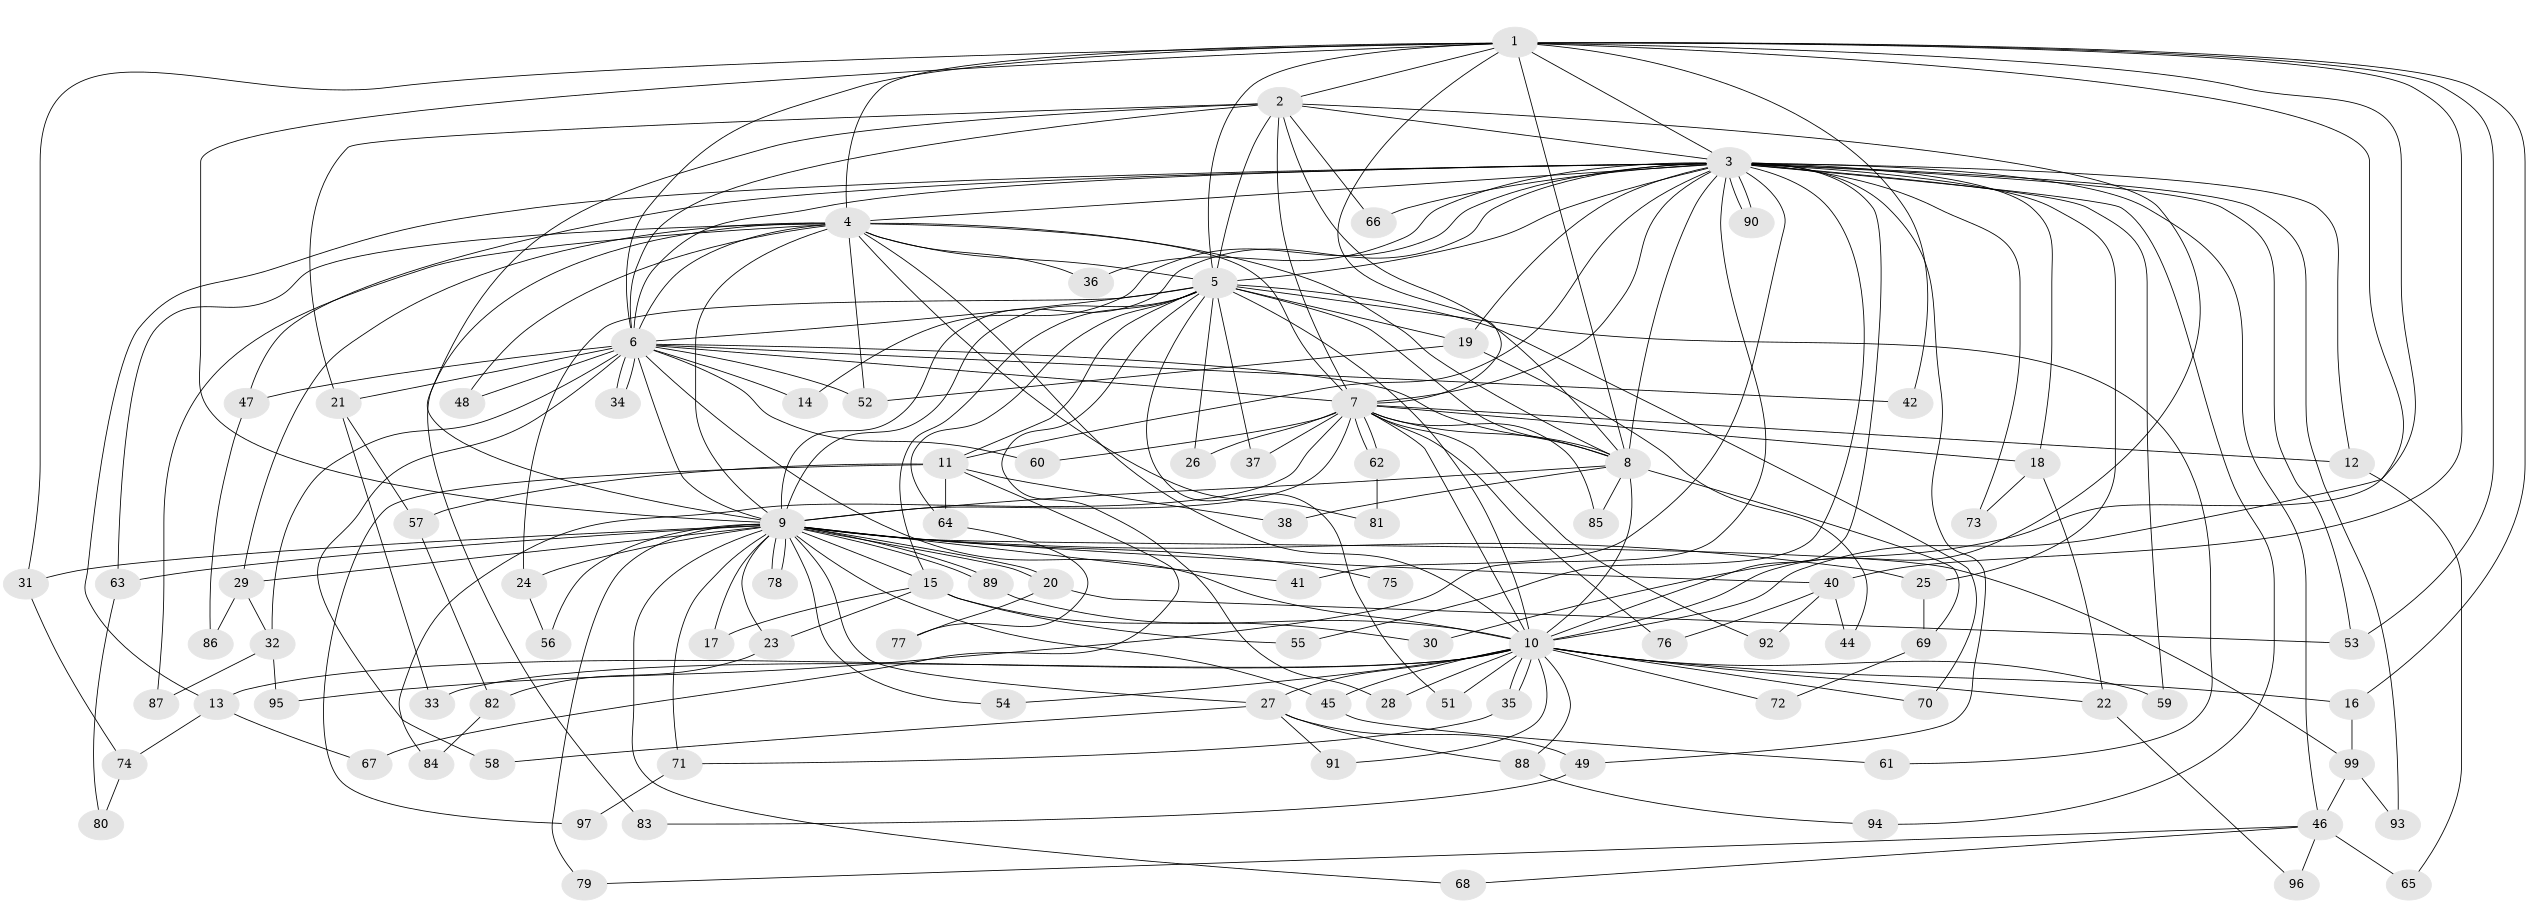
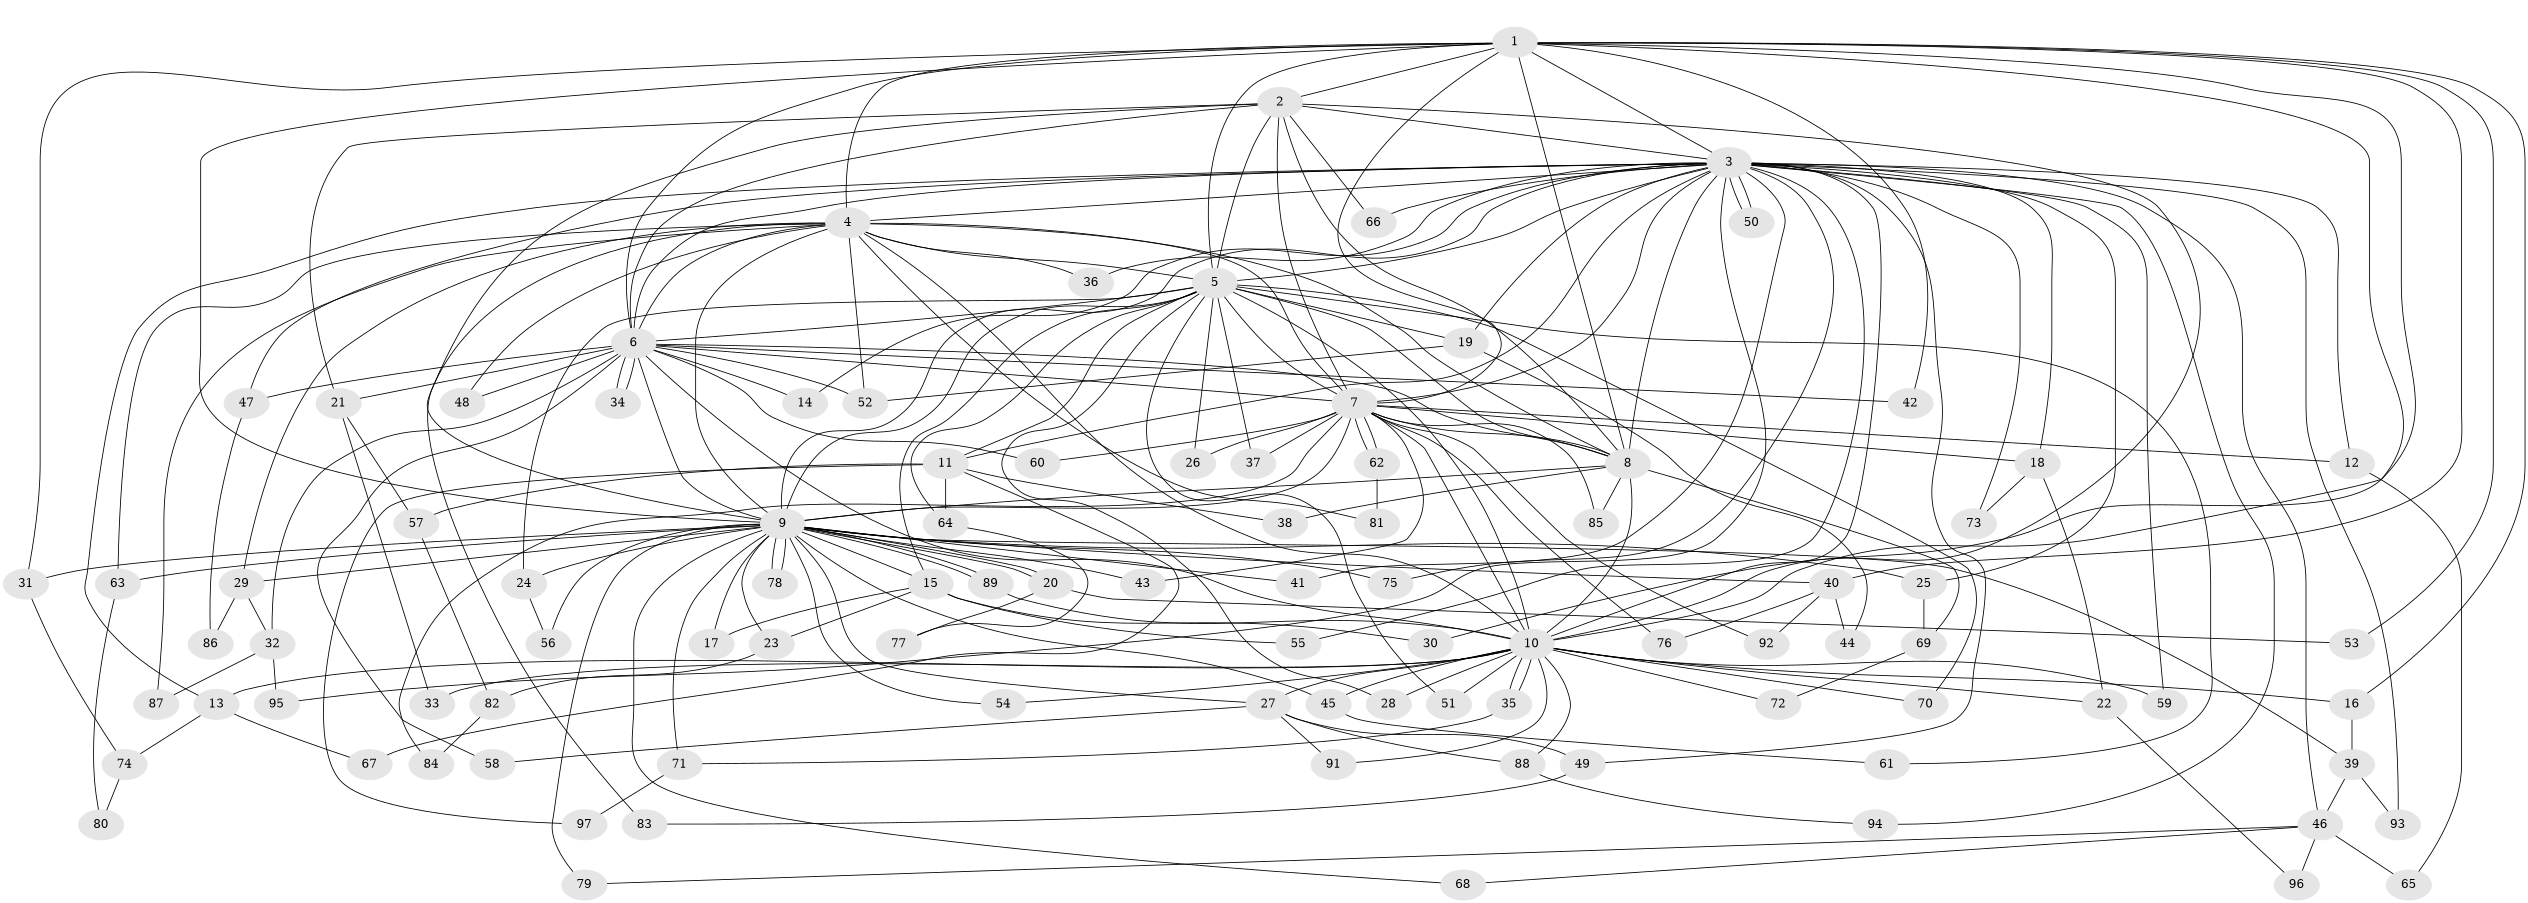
edge "3" -- "53": now "3" -- "75"
node "90": label "90" -> "50"
edge "5" -- "7": added
node "43": added
node "99": label "99" -> "39"
